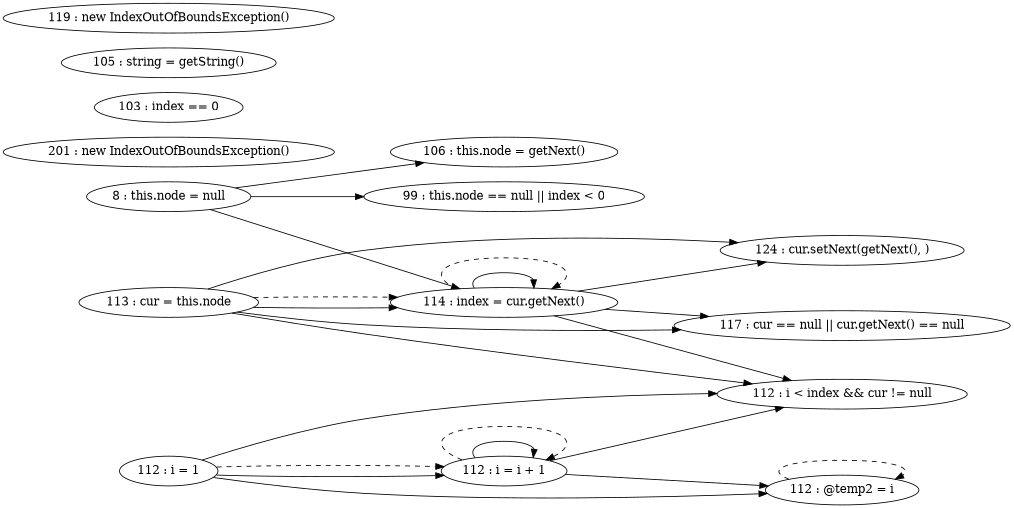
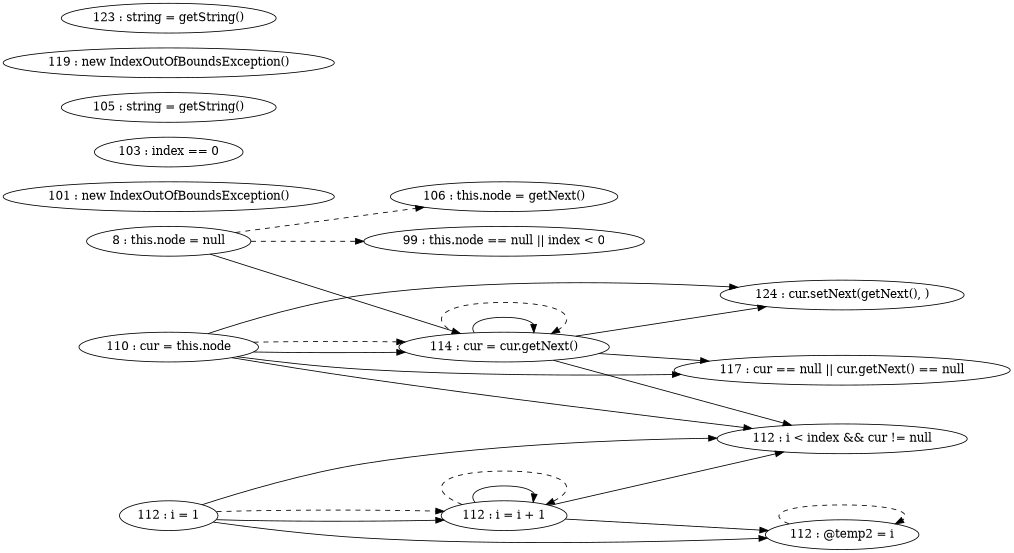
node "123 : string = getString()": added
node "201 : new IndexOutOfBoundsException()": label "201 : new IndexOutOfBoundsException()" -> "101 : new IndexOutOfBoundsException()"
edge "8 : this.node = null" -> "106 : this.node = getNext()": style solid -> dashed
edge "8 : this.node = null" -> "99 : this.node == null || index < 0": style solid -> dashed
node "113 : cur = this.node": label "113 : cur = this.node" -> "110 : cur = this.node"
node "114 : index = cur.getNext()": label "114 : index = cur.getNext()" -> "114 : cur = cur.getNext()"
